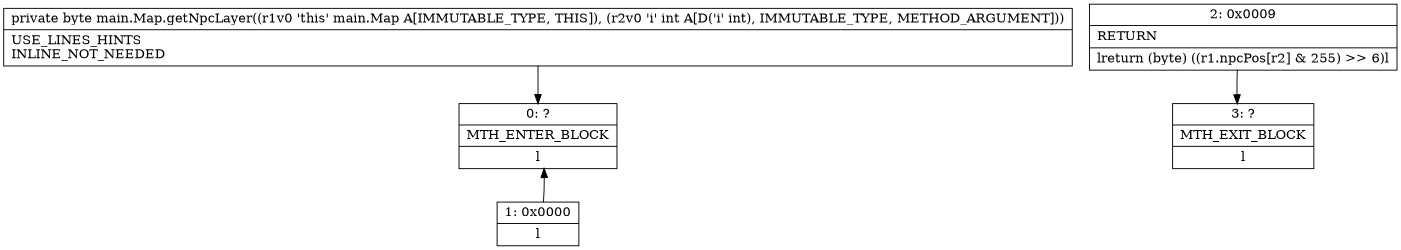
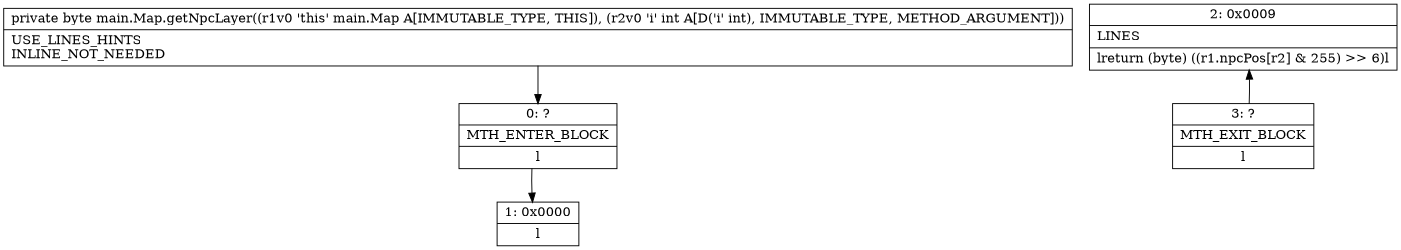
node "2: 0x0009": text "RETURN" -> "LINES"
edge "2: 0x0009" -> "3: ?": reversed
edge "1: 0x0000" -> "0: ?": reversed
